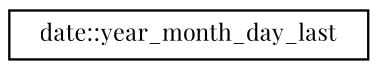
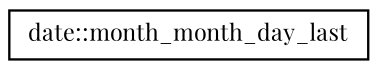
node "date::year_month_day_last": label "date::year_month_day_last" -> "date::month_month_day_last"
